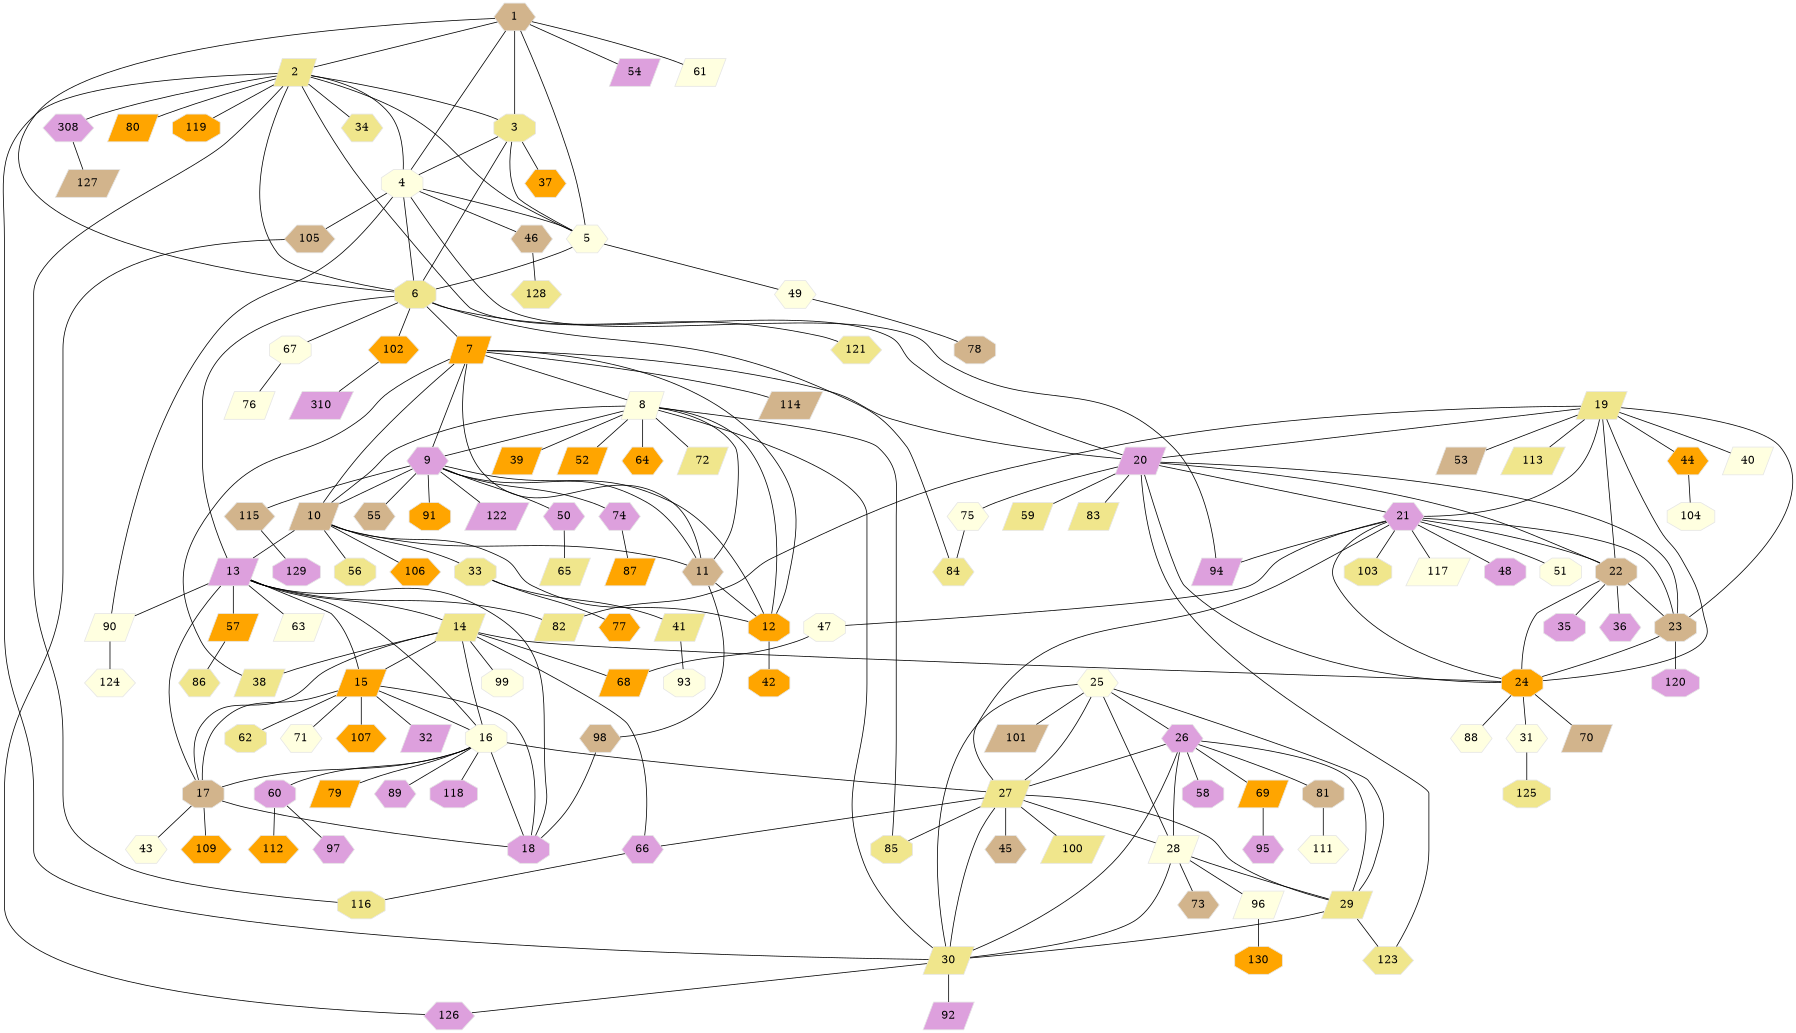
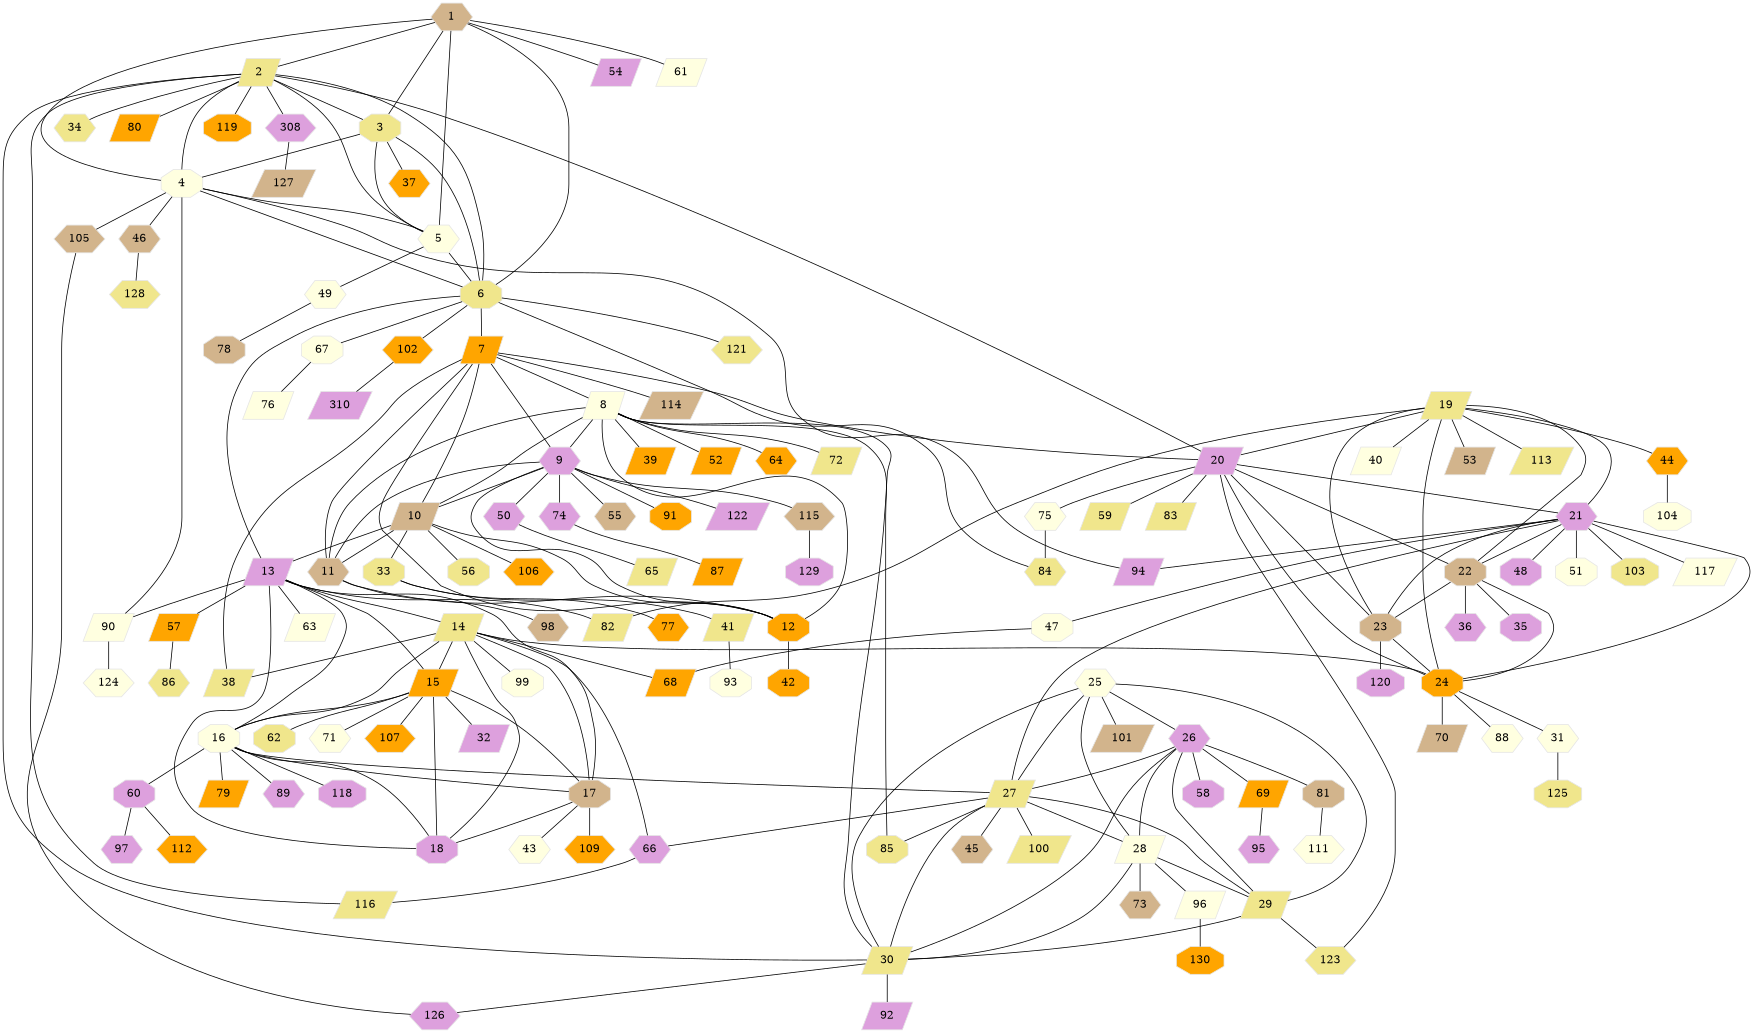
edge "98" -- "18": now "14" -- "18"
node "116": shape octagon -> parallelogram
